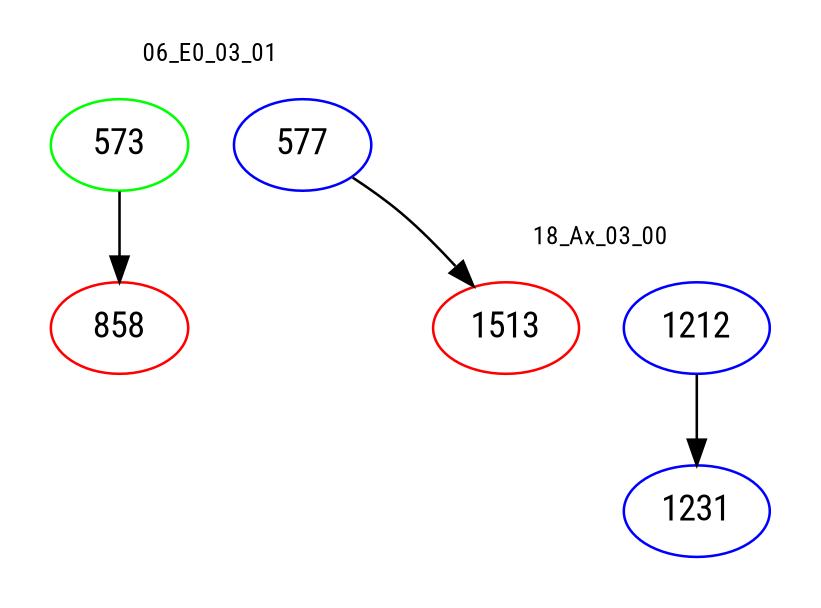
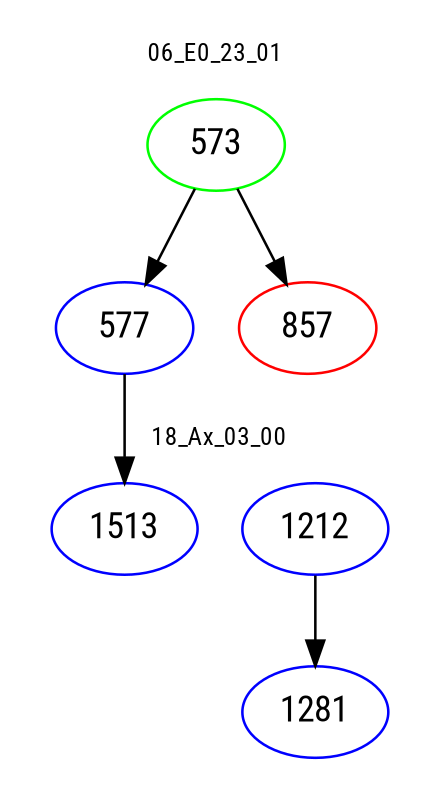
cluster "06_E0_03_01": label "06_E0_03_01" -> "06_E0_23_01"
edge "573" -> "577": added
node "858": label "858" -> "857"
node "1513": color red -> blue
node "1231": label "1231" -> "1281"
